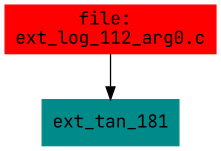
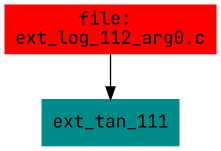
node "ext_tan_181": label "ext_tan_181" -> "ext_tan_111"
